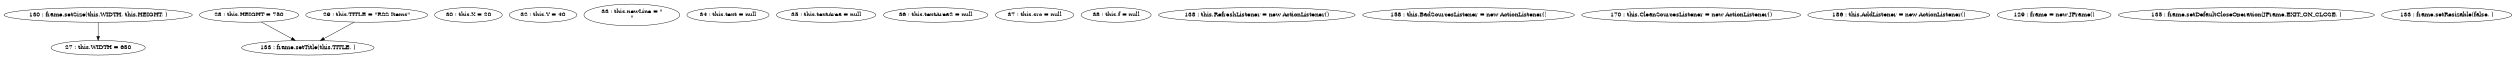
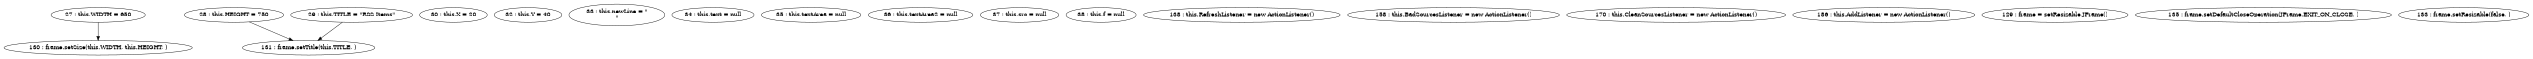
node "129 : frame = new JFrame()": label "129 : frame = new JFrame()" -> "129 : frame = setResizable JFrame()"
edge "130 : frame.setSize(this.WIDTH, this.HEIGHT, )" -> "27 : this.WIDTH = 650": reversed
node "133 : frame.setTitle(this.TITLE, )": label "133 : frame.setTitle(this.TITLE, )" -> "131 : frame.setTitle(this.TITLE, )"
